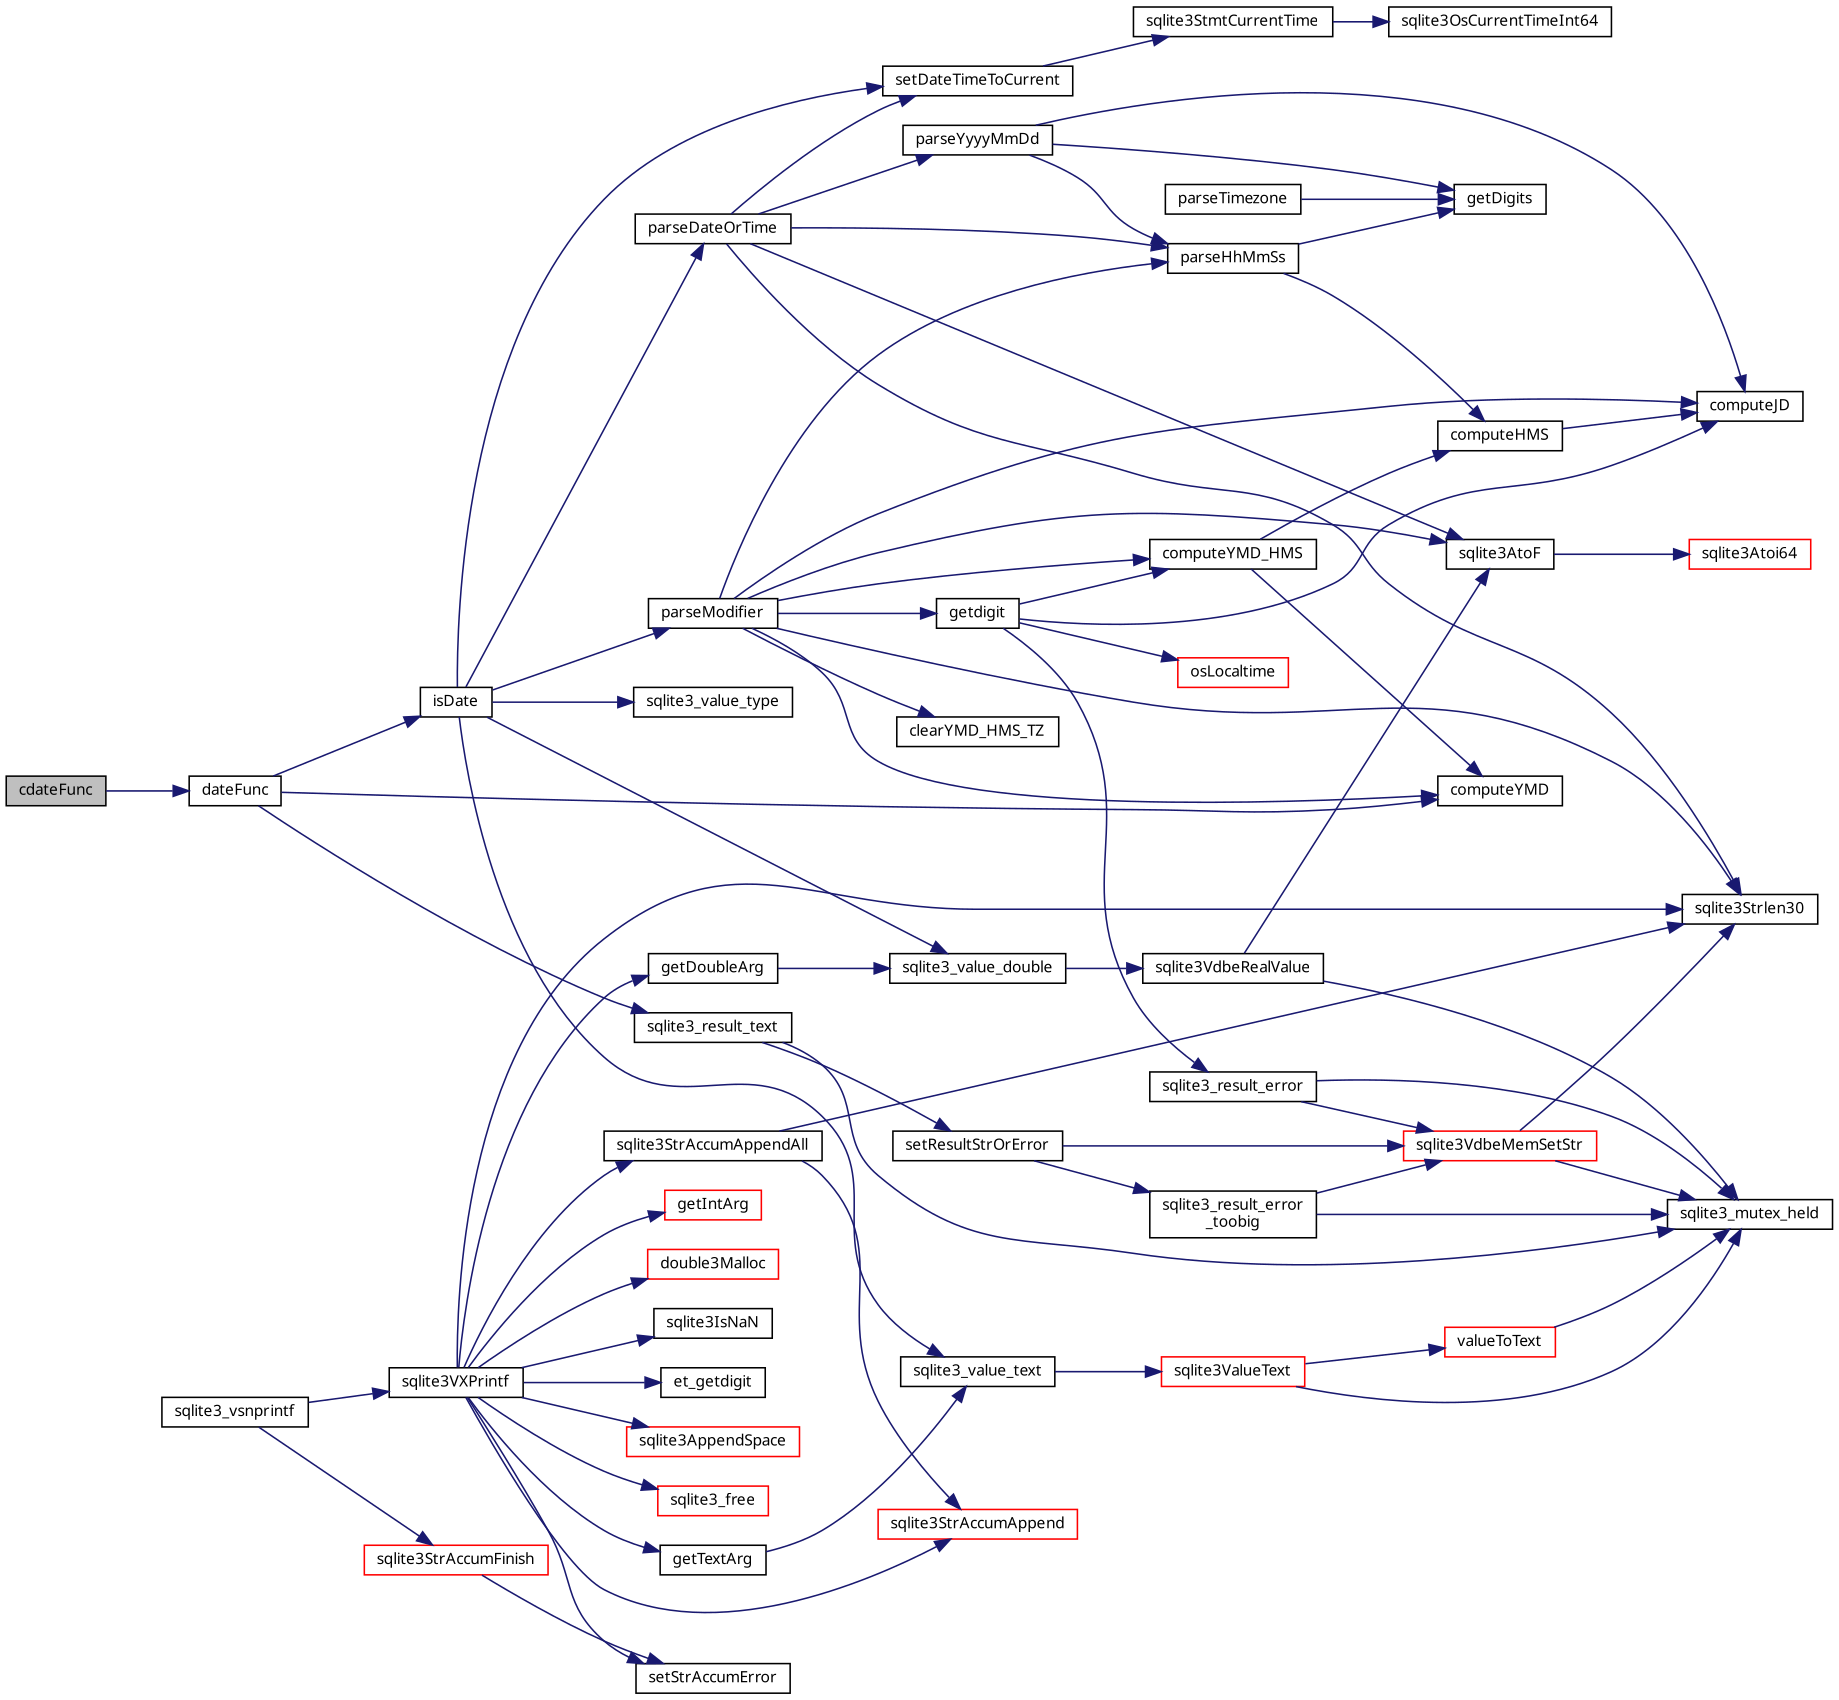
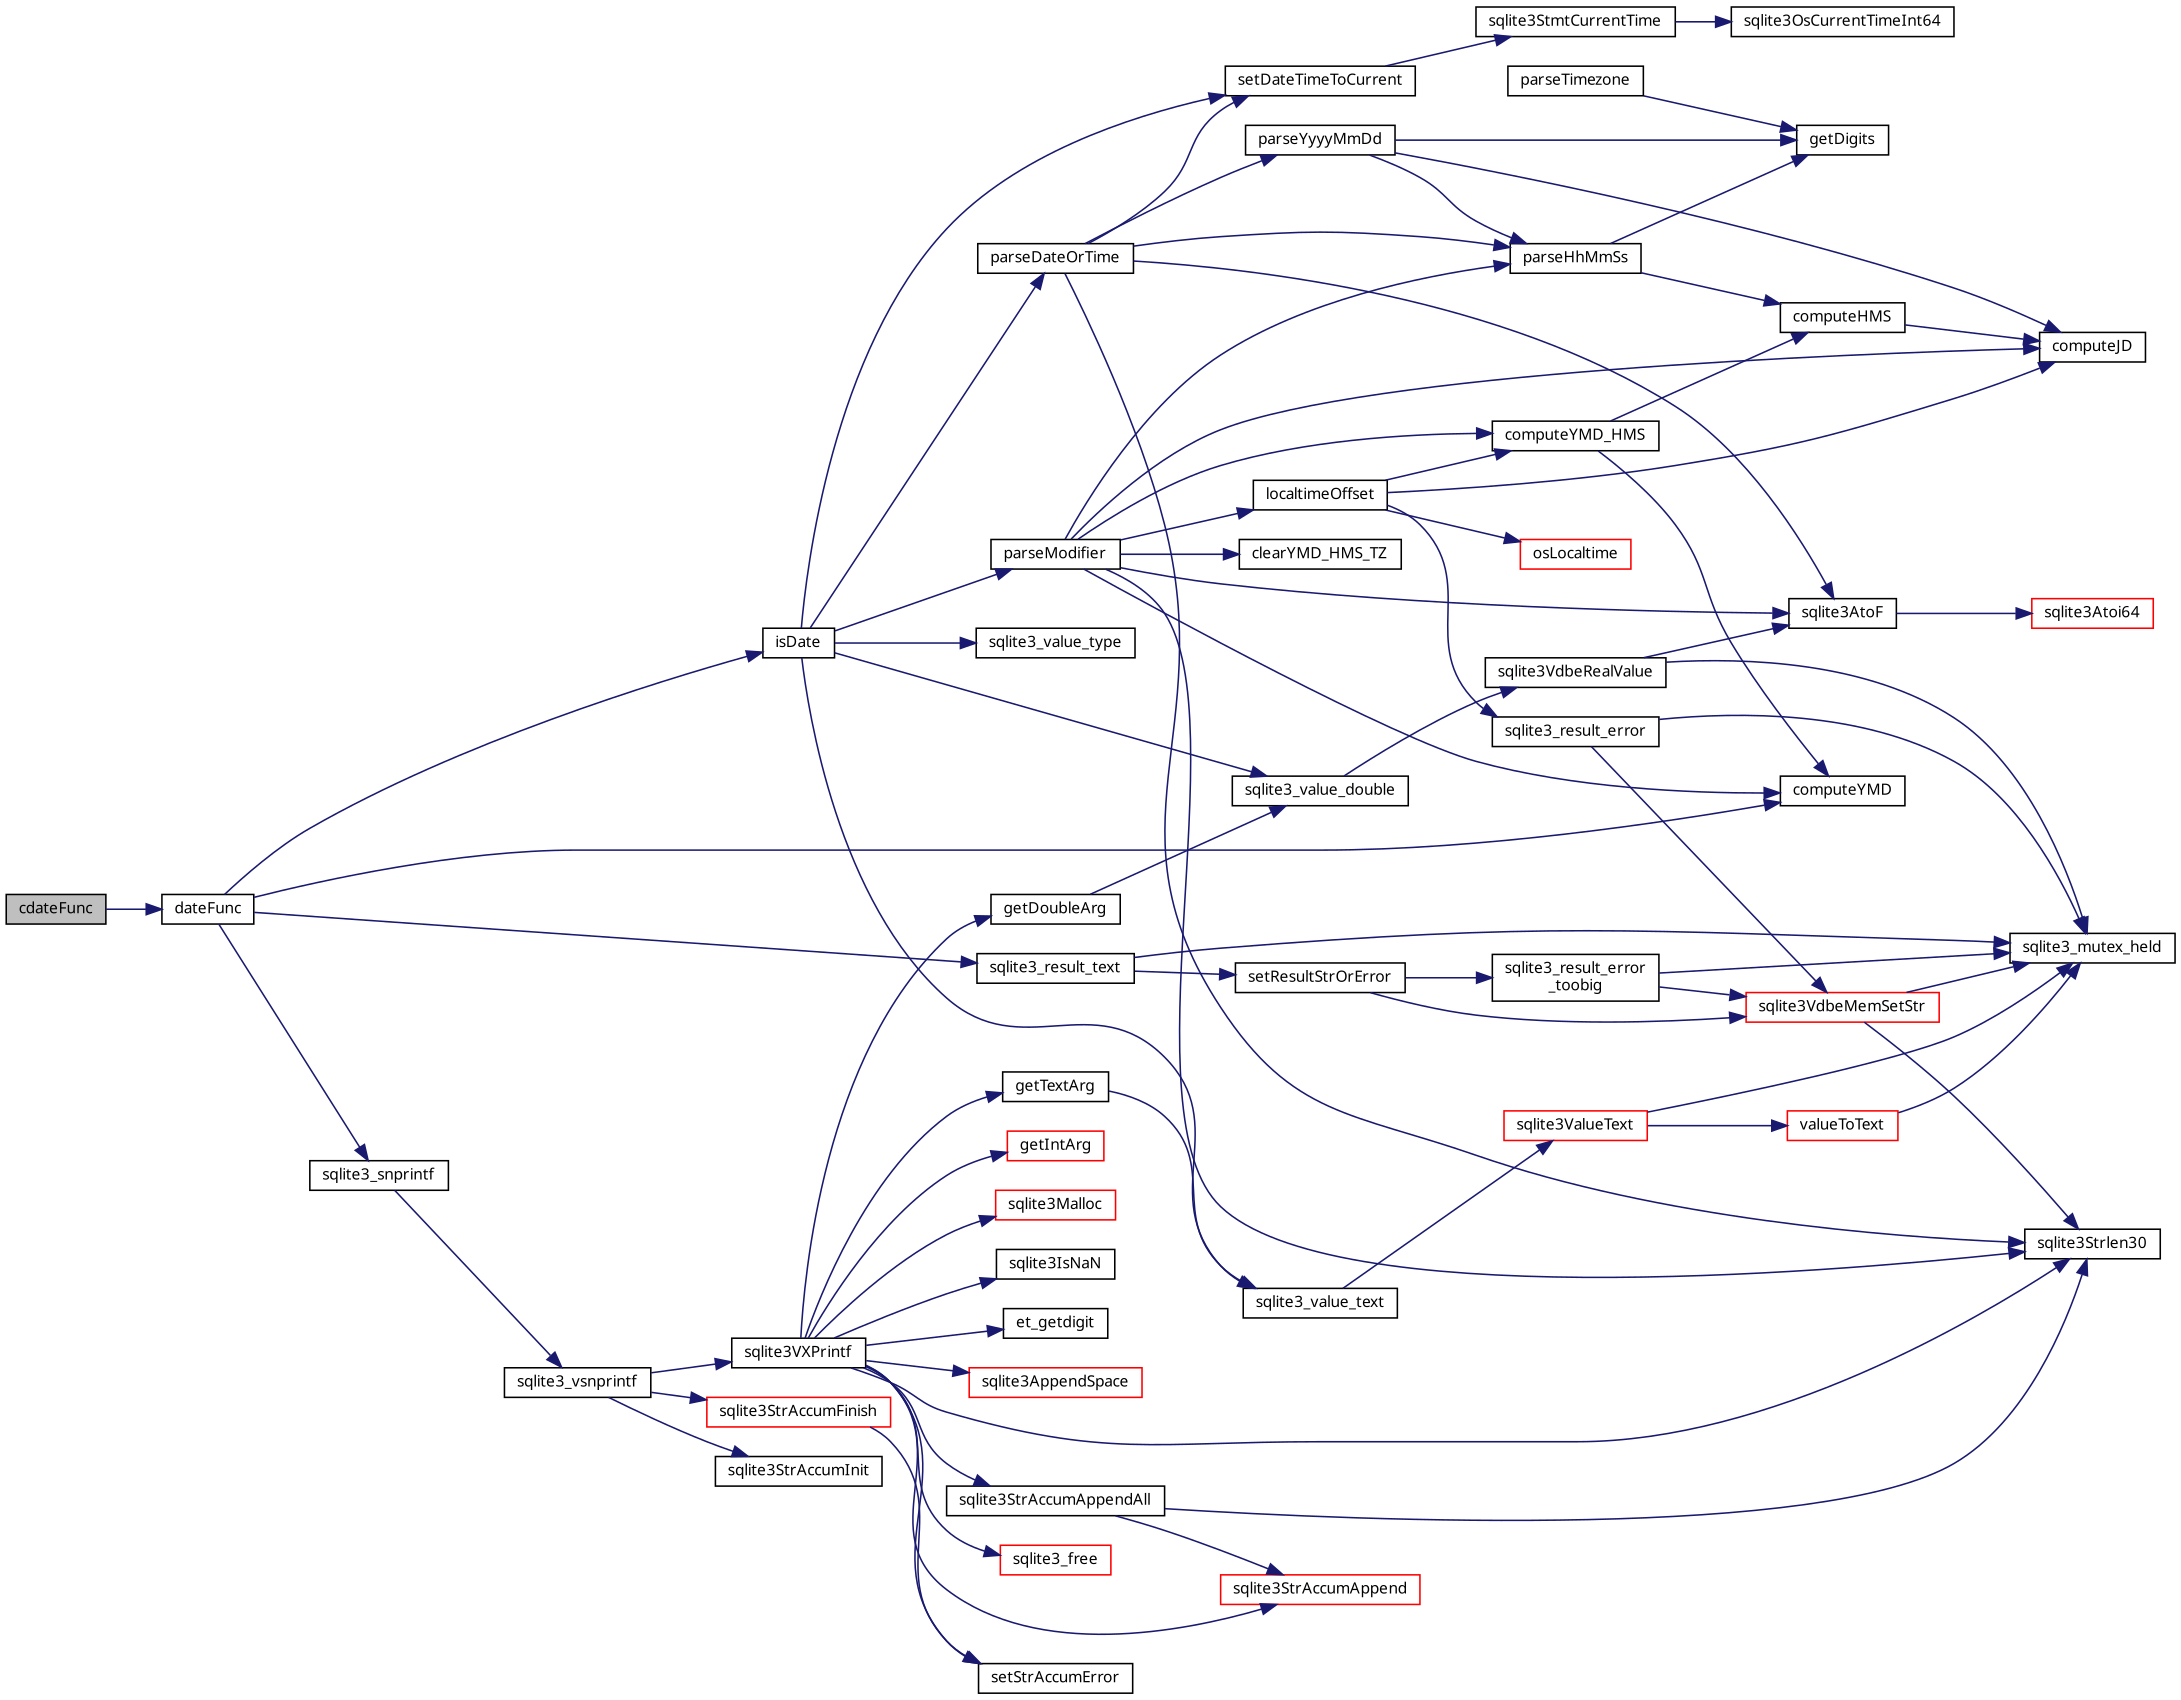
node "getdigit": label "getdigit" -> "localtimeOffset"
node "sqlite3_snprintf": added
node "double3Malloc": label "double3Malloc" -> "sqlite3Malloc"
node "sqlite3StrAccumInit": added
